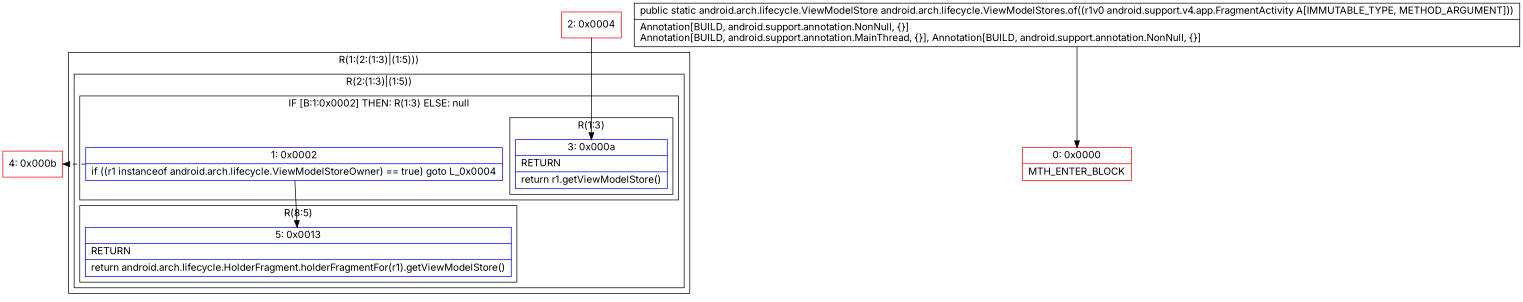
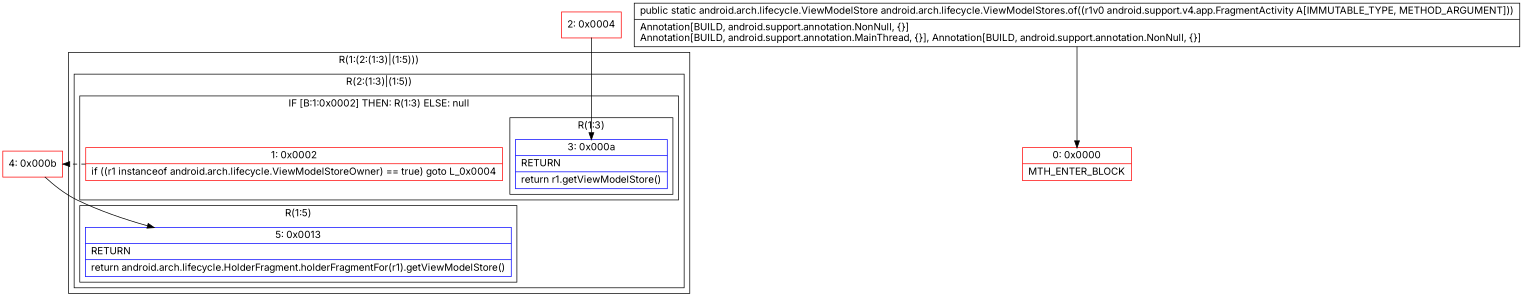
node "1: 0x0002": color blue -> red
edge "1: 0x0002" -> "5: 0x0013": now "4: 0x000b" -> "5: 0x0013"
cluster "R(8:5)": label "R(8:5)" -> "R(1:5)"
